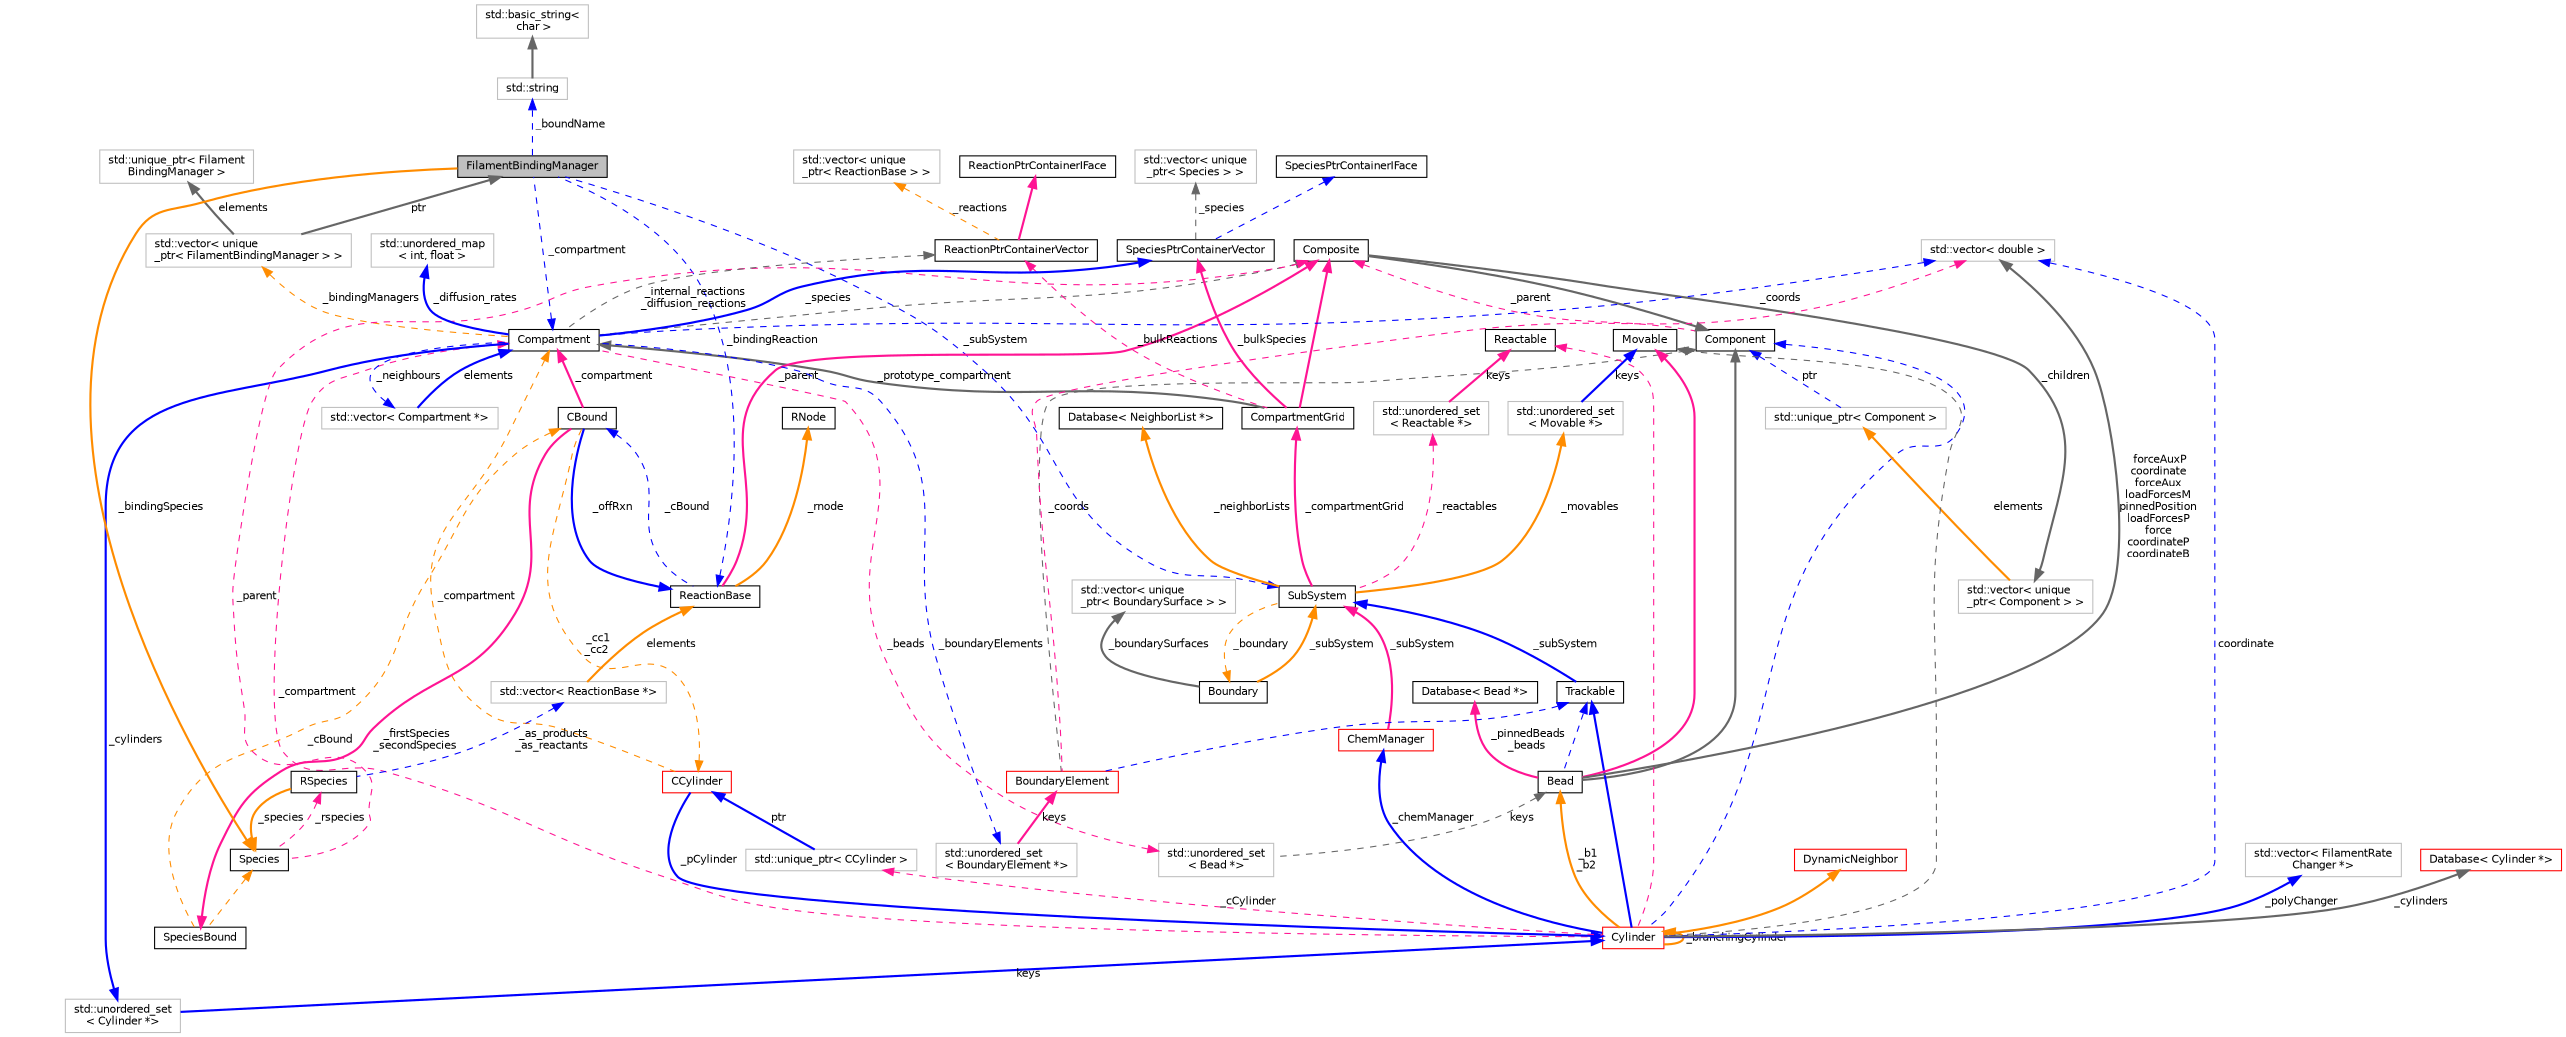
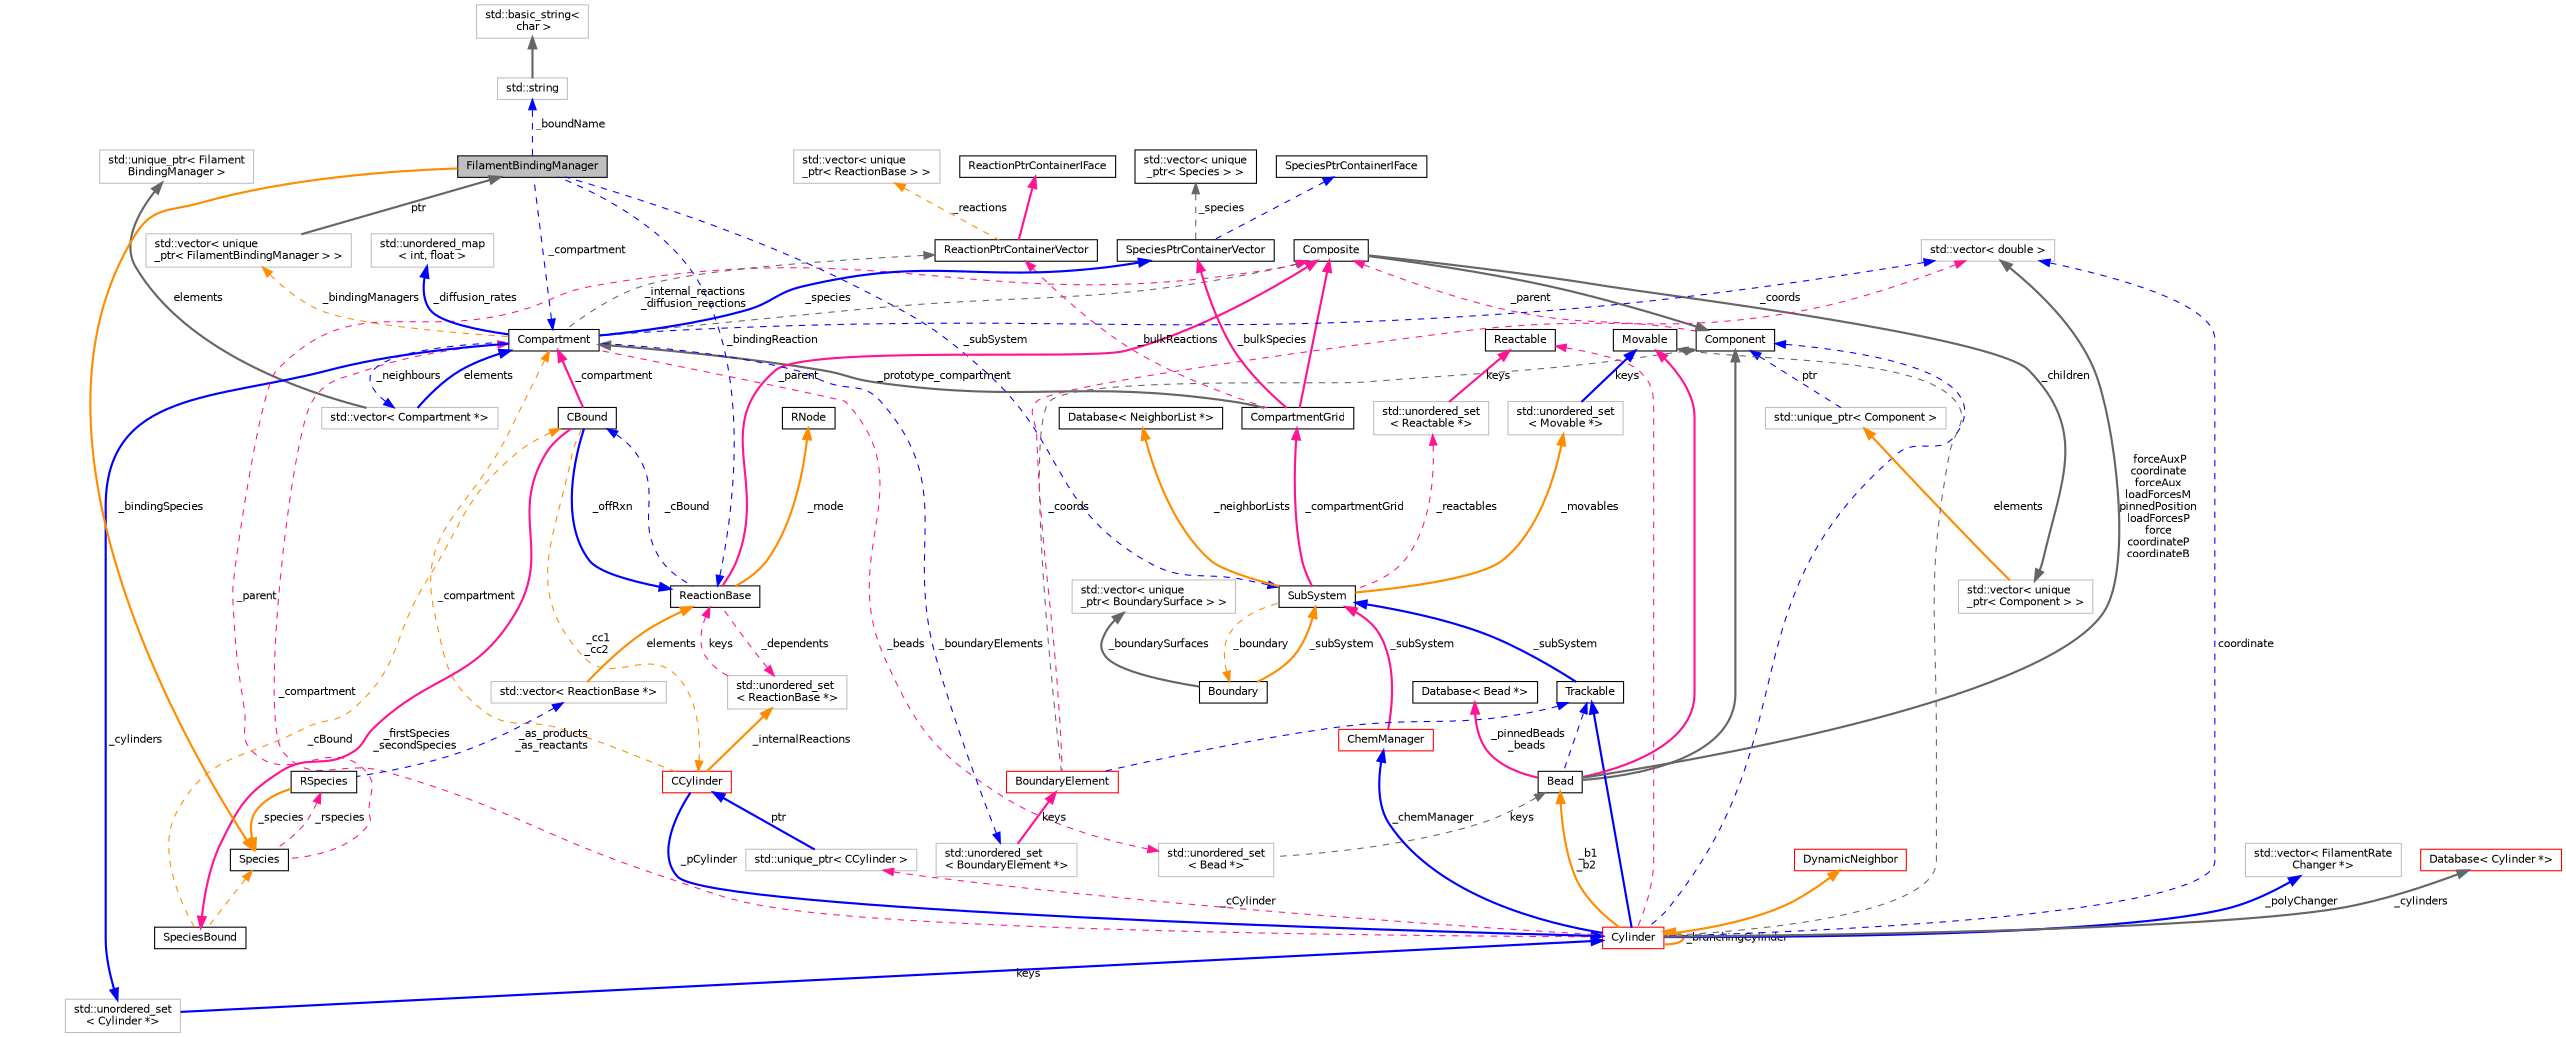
node "std::vector< unique _ptr< Species > >": color grey75 -> black
edge "std::vector< unique _ptr< FilamentBindingManager > >" -> "std::unique_ptr< Filament BindingManager >": now "std::vector< Compartment *>" -> "std::unique_ptr< Filament BindingManager >"
node "std::unordered_set < ReactionBase *>": added
